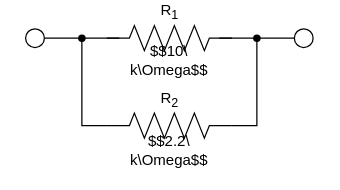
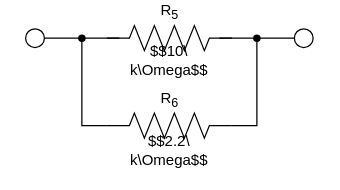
node "R1": label "R1" -> "R5"
node "R2": label "R2" -> "R6"
